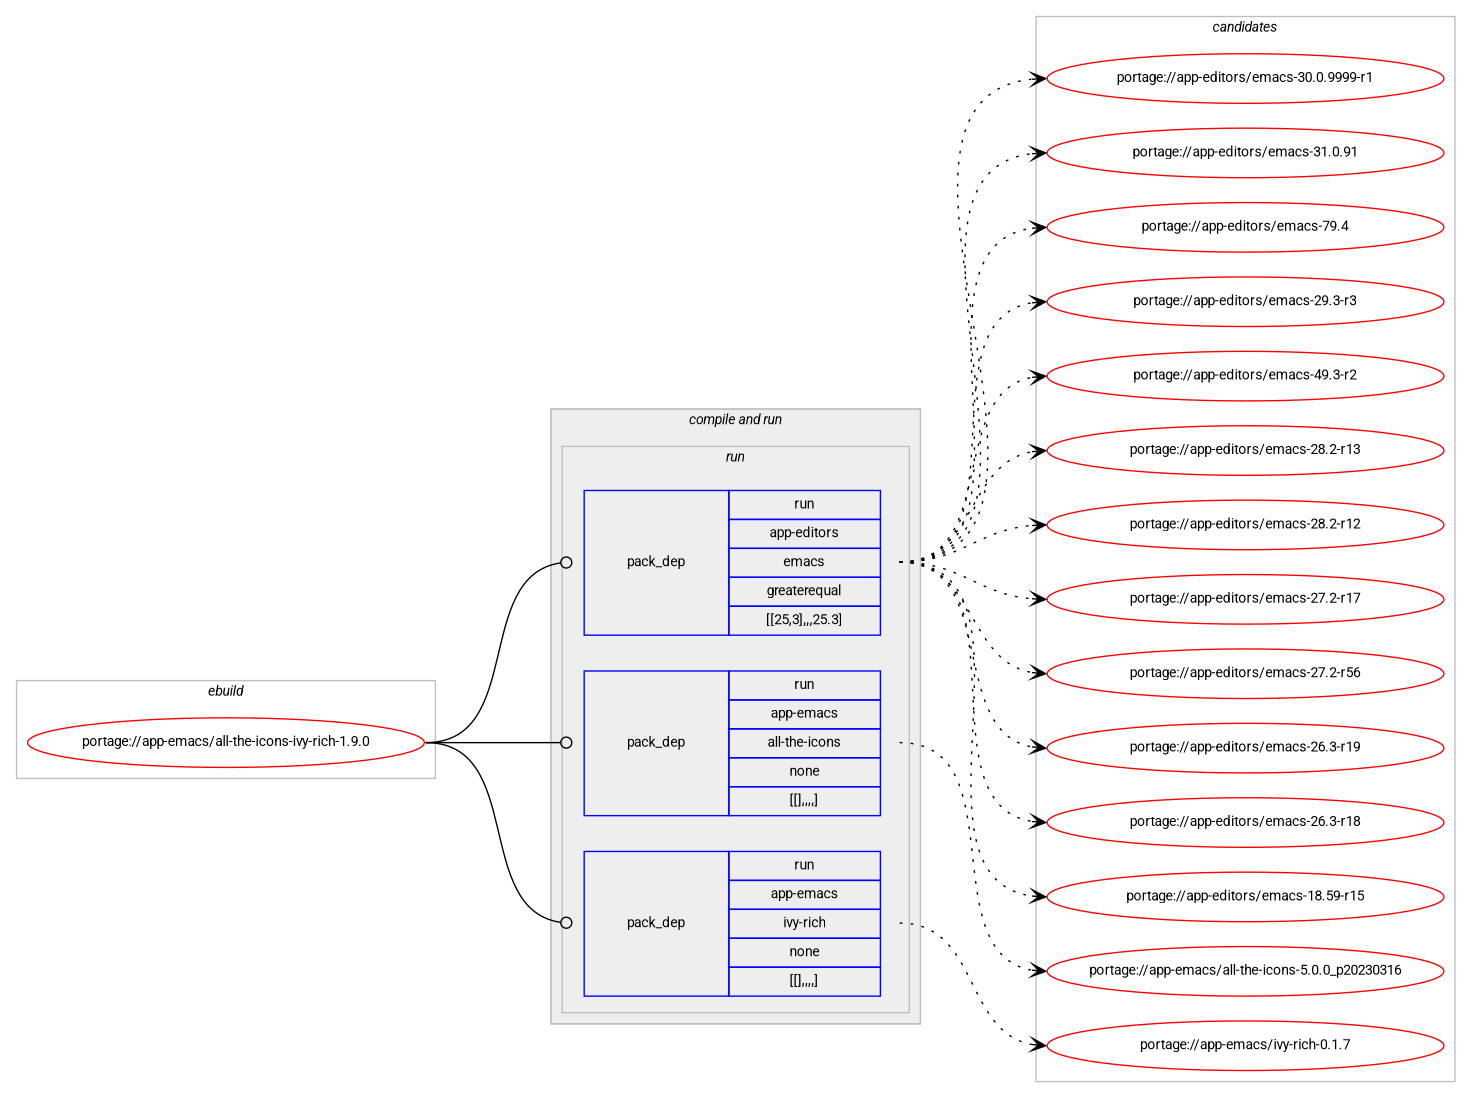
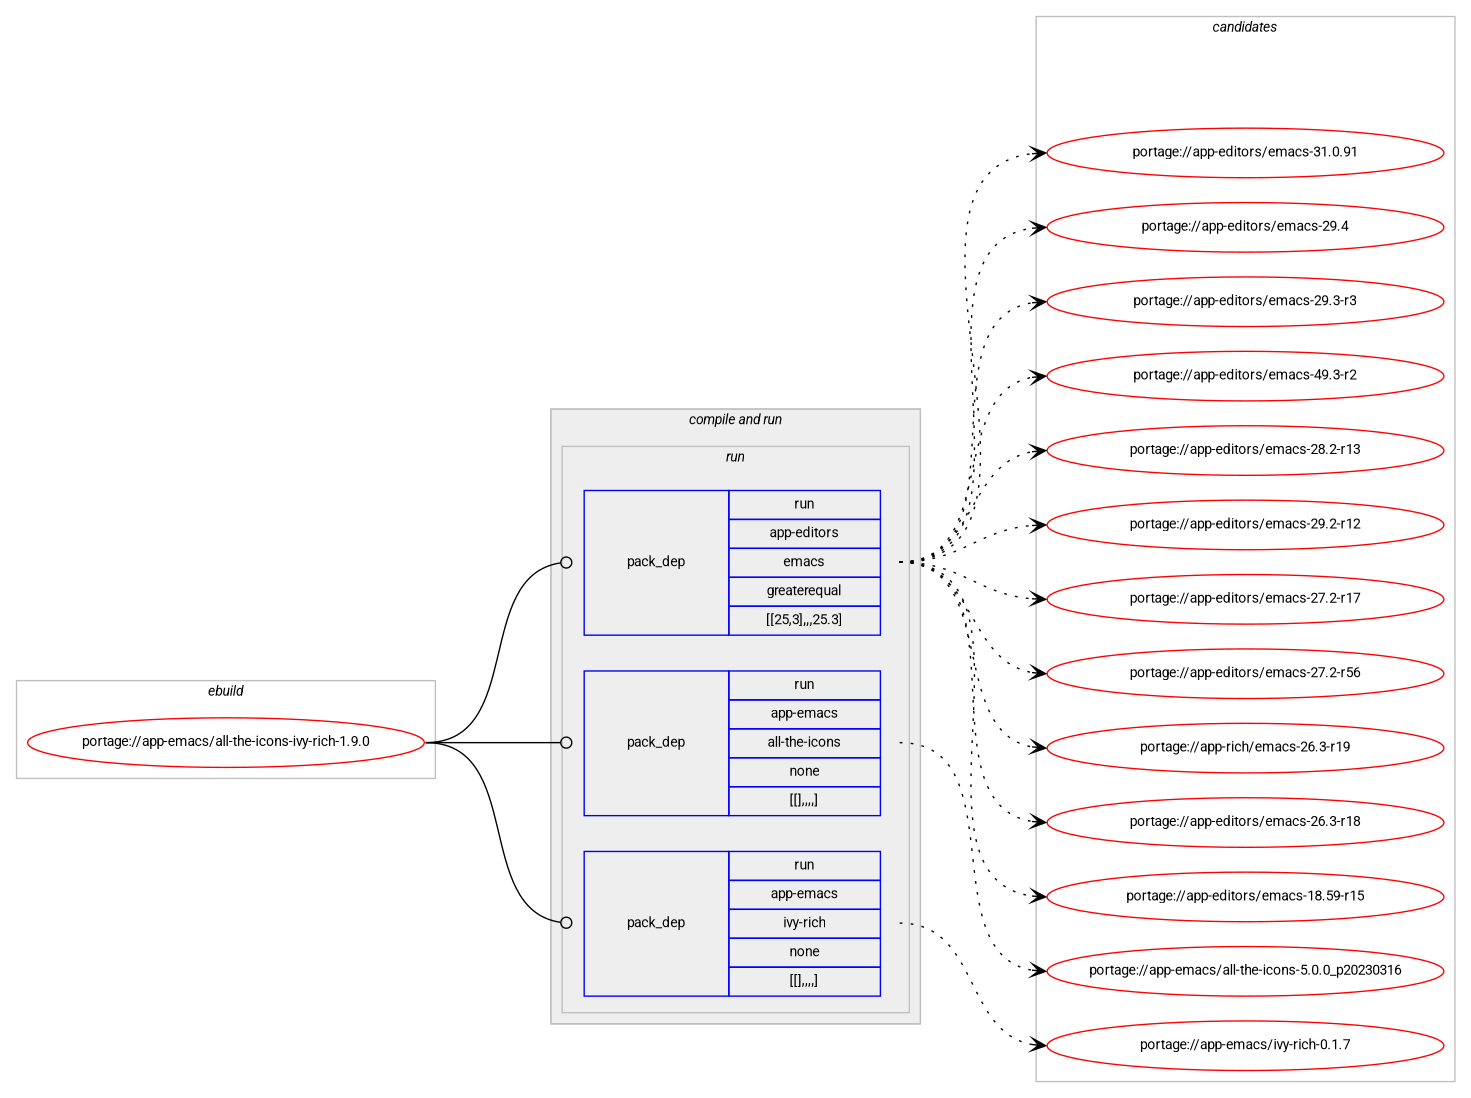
node "portage://app-editors/emacs-30.0.9999-r1": removed
node "portage://app-editors/emacs-79.4": label "portage://app-editors/emacs-79.4" -> "portage://app-editors/emacs-29.4"
node "portage://app-editors/emacs-28.2-r12": label "portage://app-editors/emacs-28.2-r12" -> "portage://app-editors/emacs-29.2-r12"
node "portage://app-editors/emacs-26.3-r19": label "portage://app-editors/emacs-26.3-r19" -> "portage://app-rich/emacs-26.3-r19"
